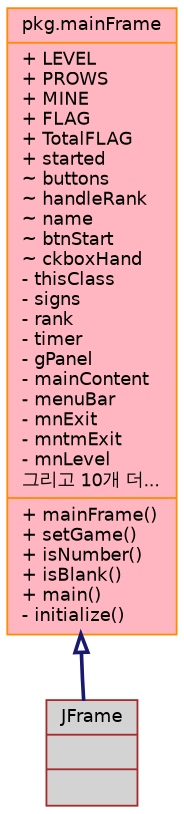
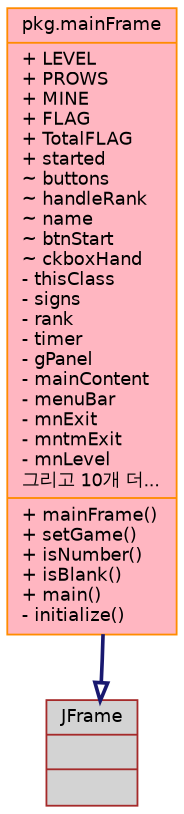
edge "JFrame" -> "pkg.mainFrame": reversed
